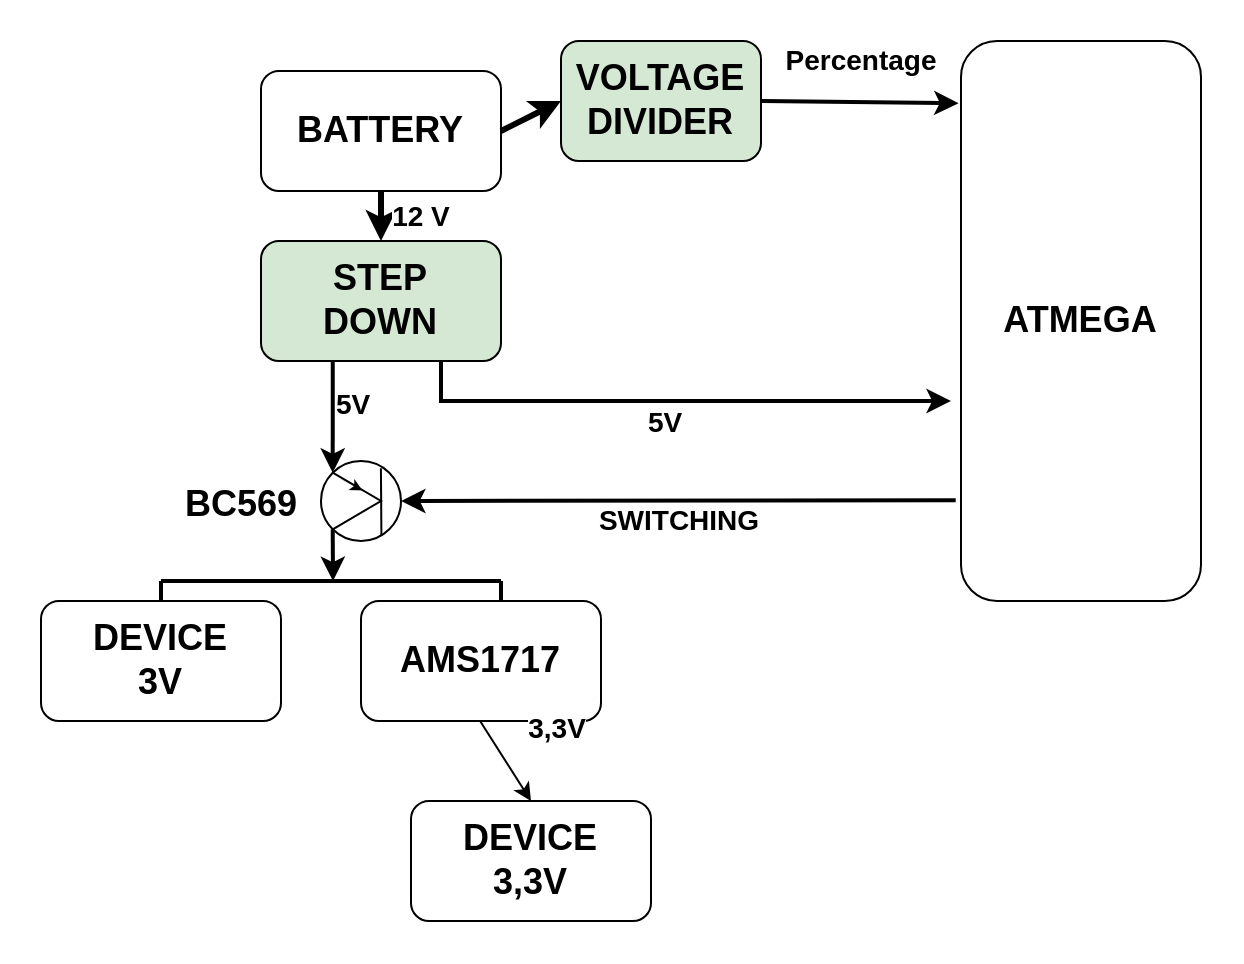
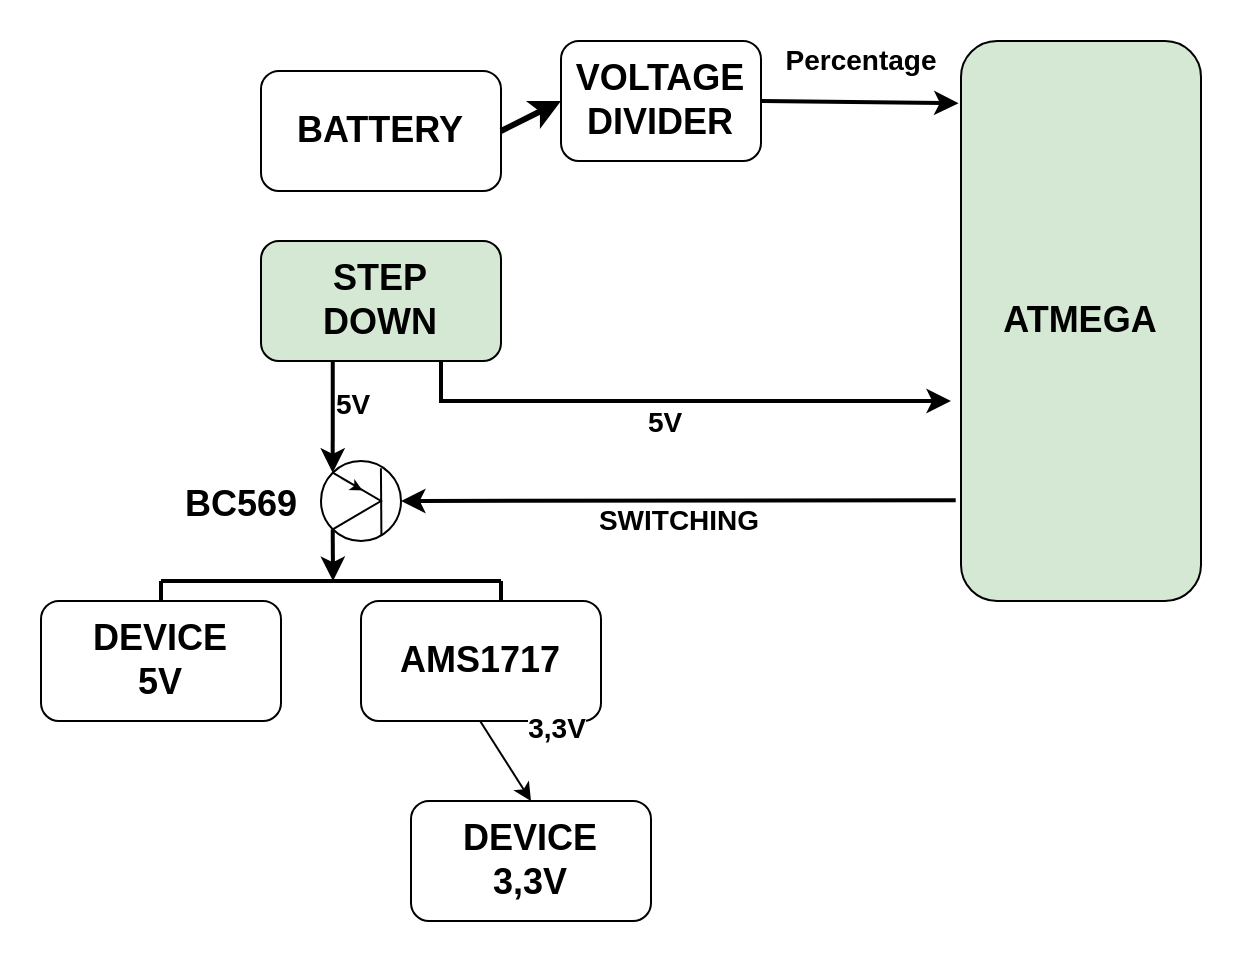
node "VOLTAGE DIVIDER": fillcolor #d5e8d4 -> #ffffff
edge "BATTERY" -> "STEP DOWN": removed, label "12 V"
node "ATMEGA": fillcolor #ffffff -> #d5e8d4
node "DEVICE 3V": label "DEVICE 3V" -> "DEVICE 5V"
